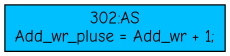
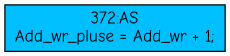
node "302:AS Add_wr_pluse = Add_wr + 1;": label "302:AS Add_wr_pluse = Add_wr + 1;" -> "372:AS Add_wr_pluse = Add_wr + 1;"
